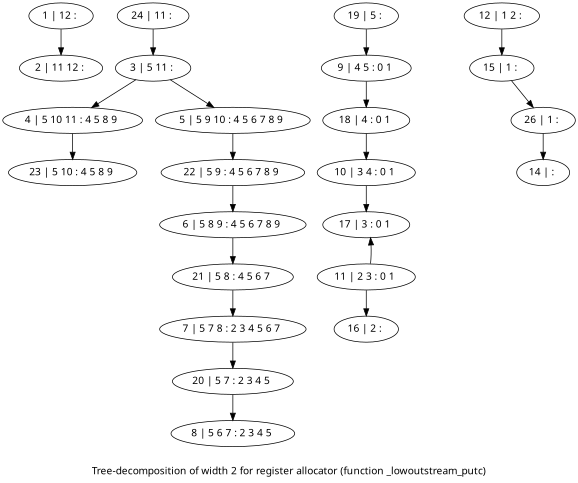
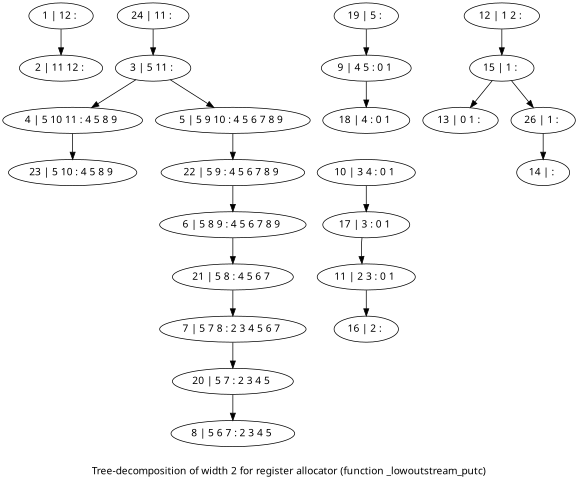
node "13 | 0 1 :": added
edge "18 | 4 : 0 1" -> "10 | 3 4 : 0 1": removed
edge "11 | 2 3 : 0 1" -> "17 | 3 : 0 1": reversed
